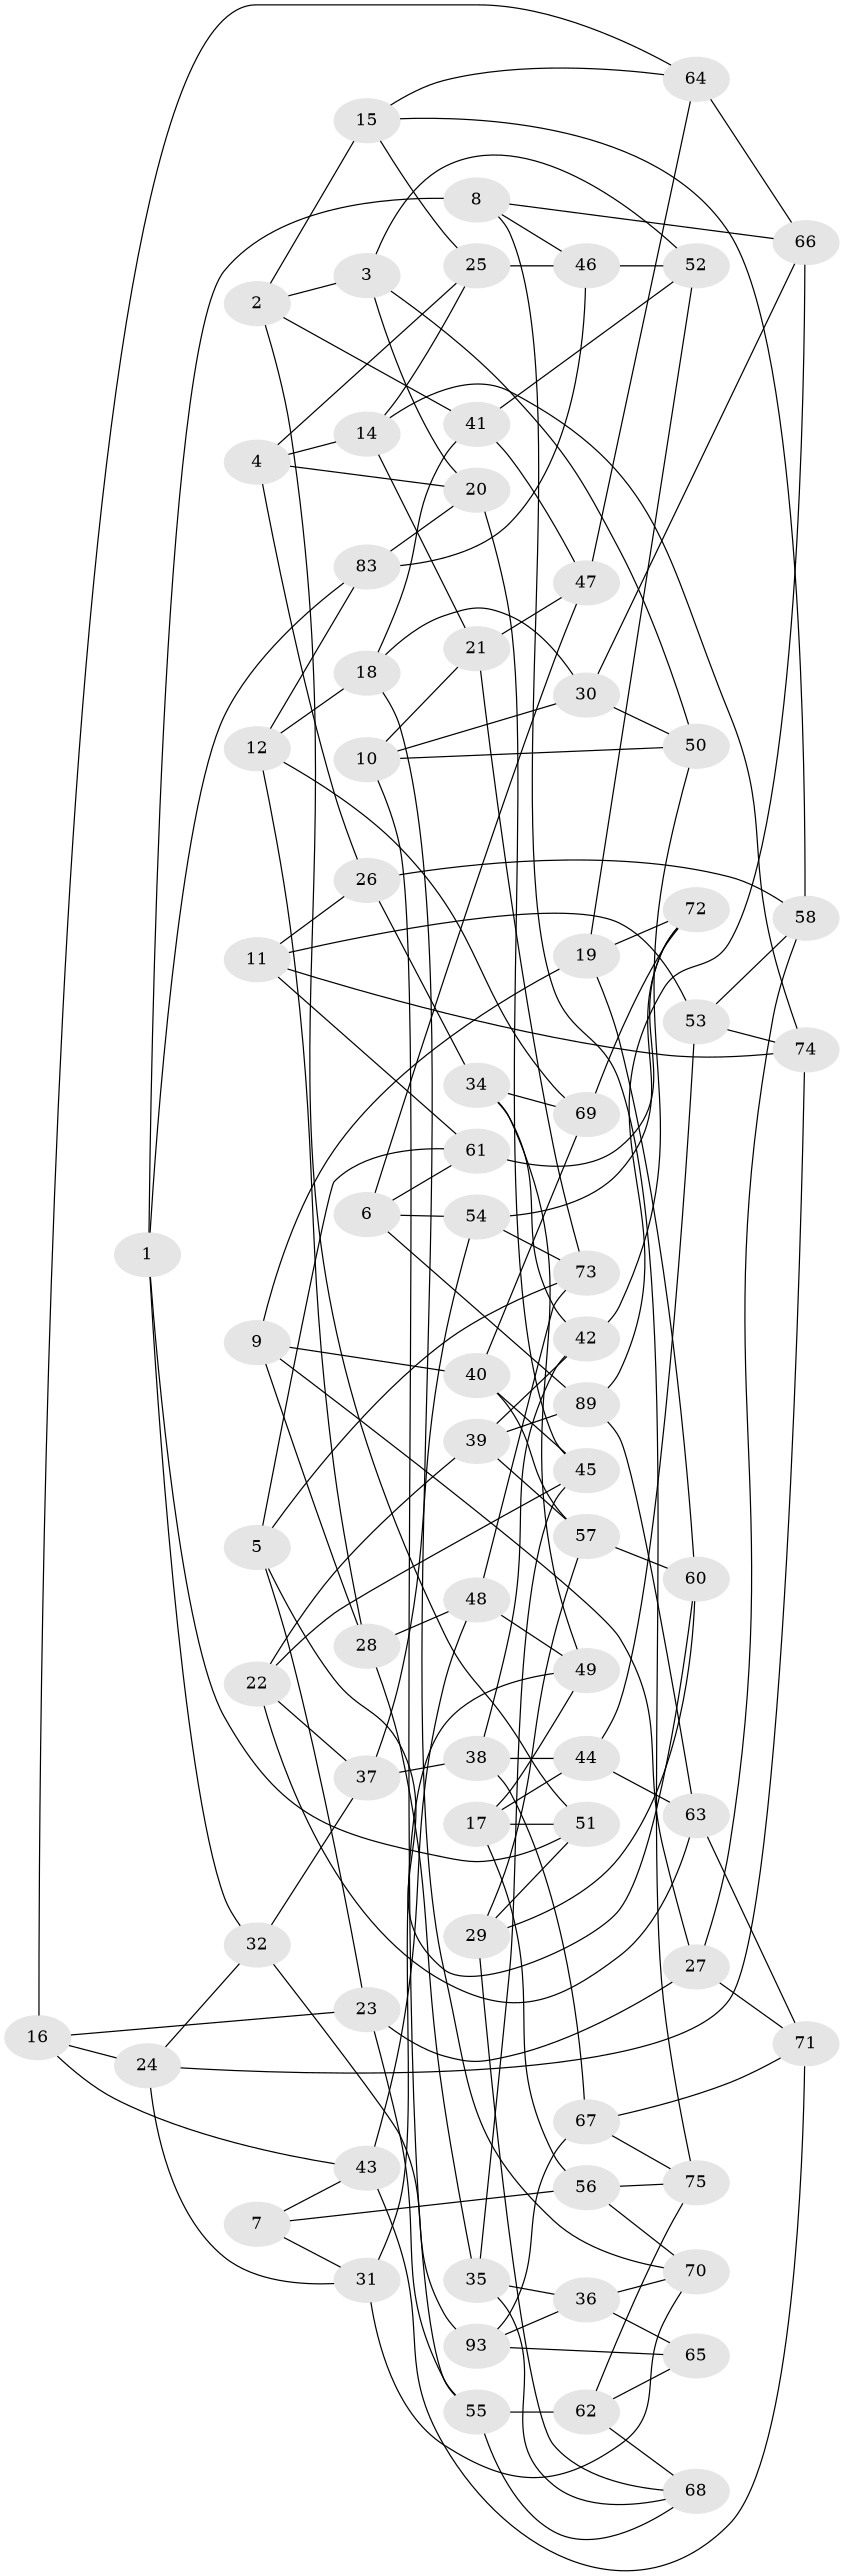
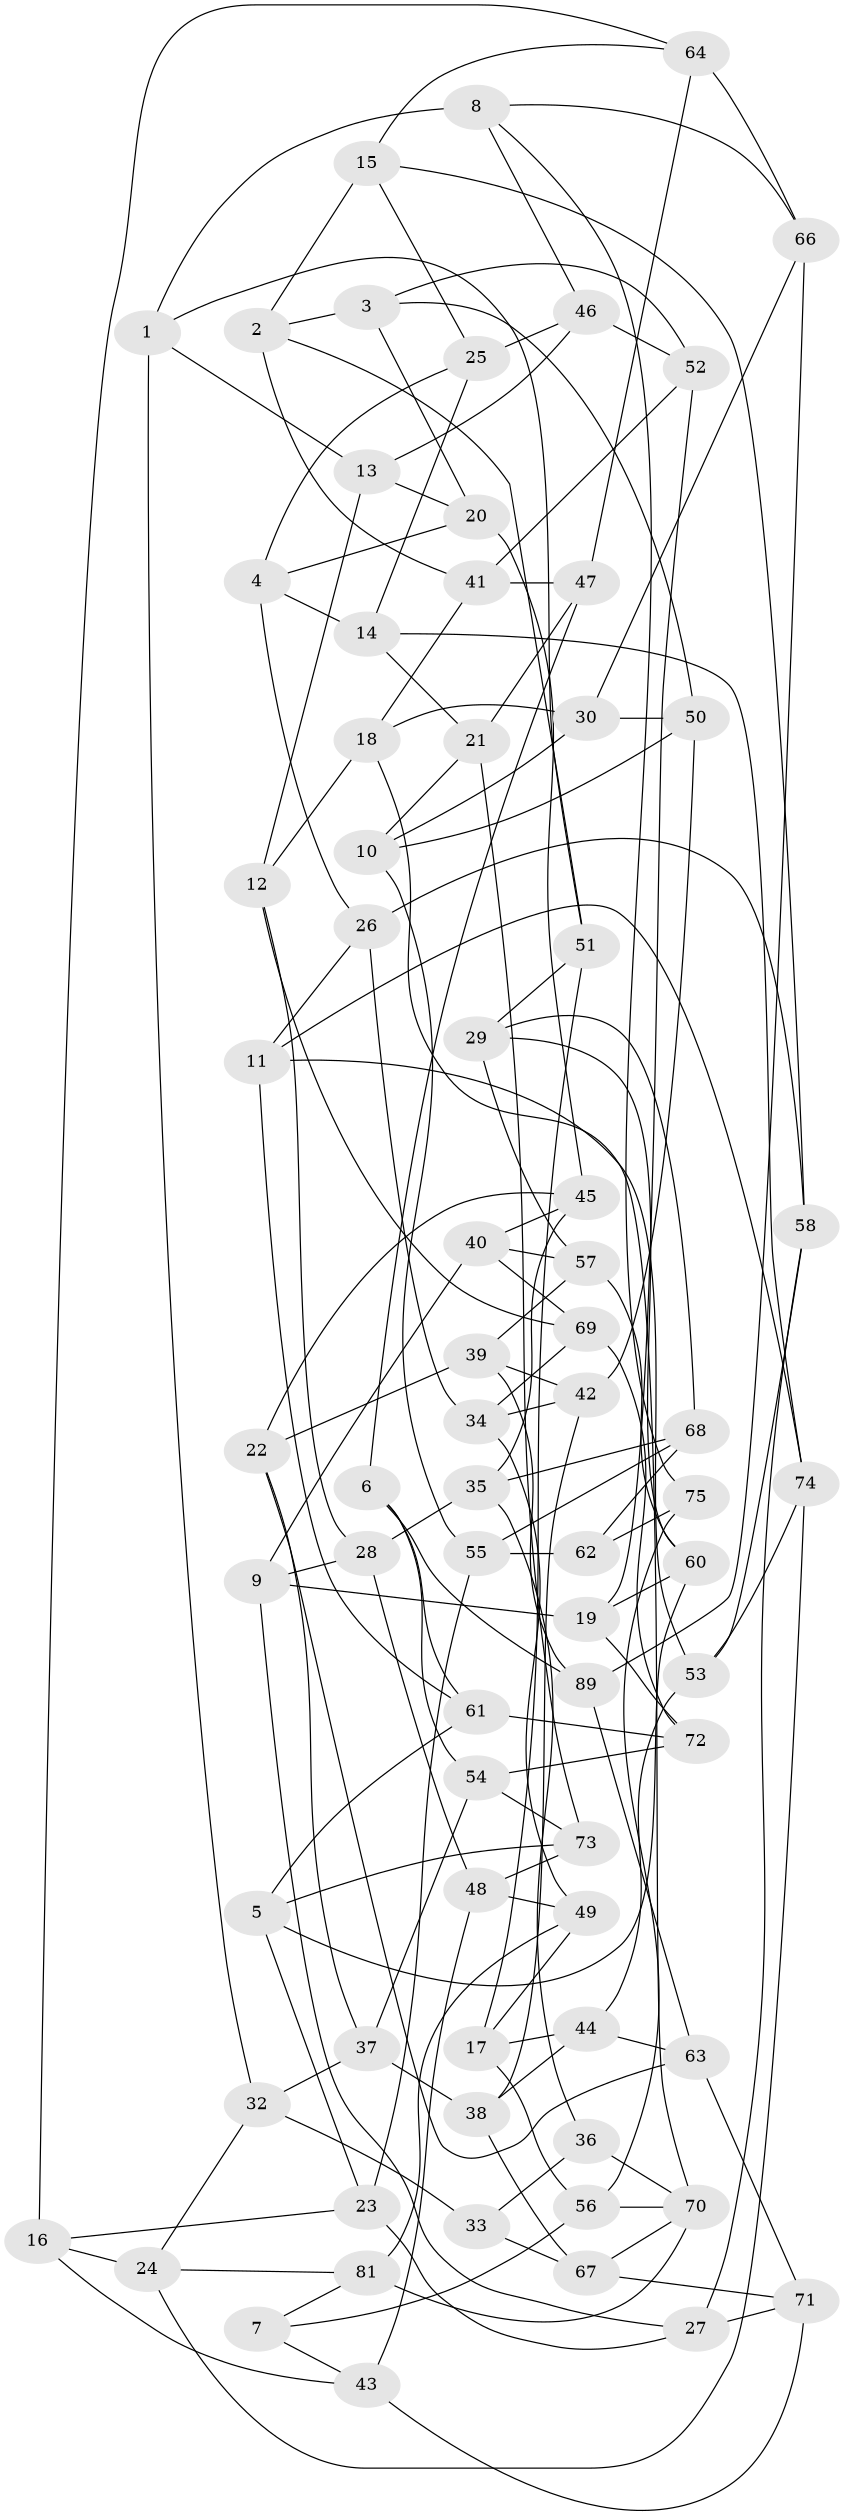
node "83": label "83" -> "13"
edge "67" -- "75": now "67" -- "70"
node "31": label "31" -> "81"
node "93": label "93" -> "33"
node "65": removed
